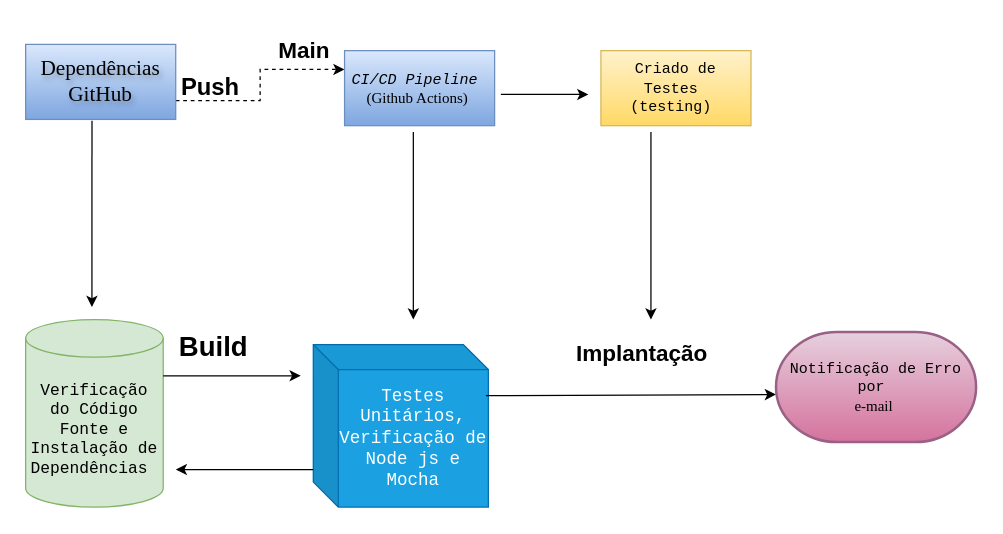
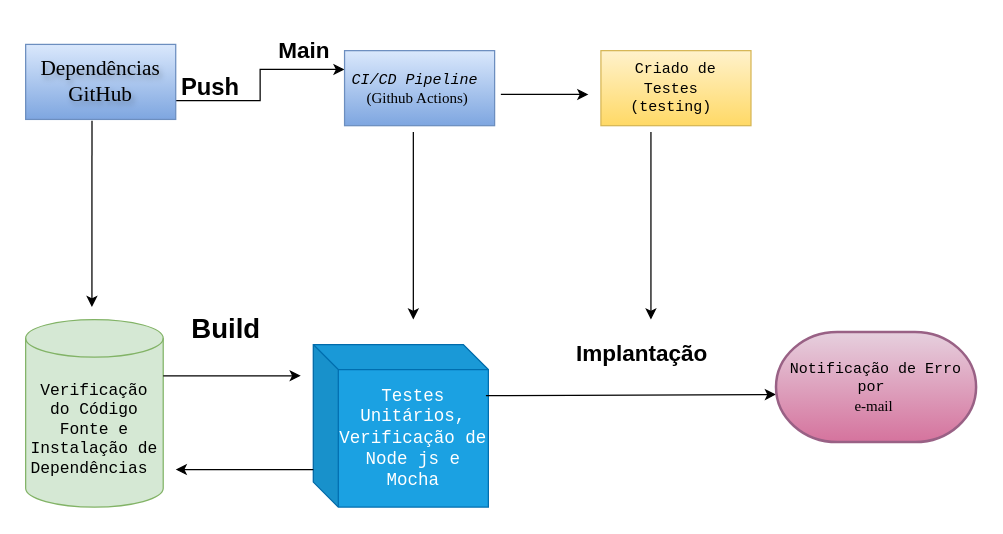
edge "Dependências GitHub" -> "CI/CD Pipeline (Github Actions)": style dashed -> solid
node "Build": moved (213, 348) -> (226, 329)
